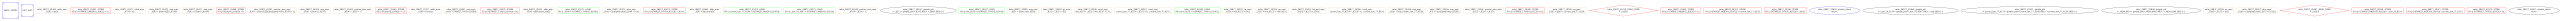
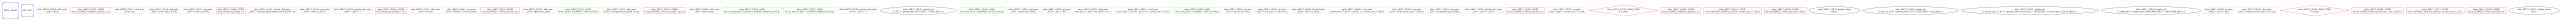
node "astar_28877_29830 - gimple_return return ;": color blue -> black
